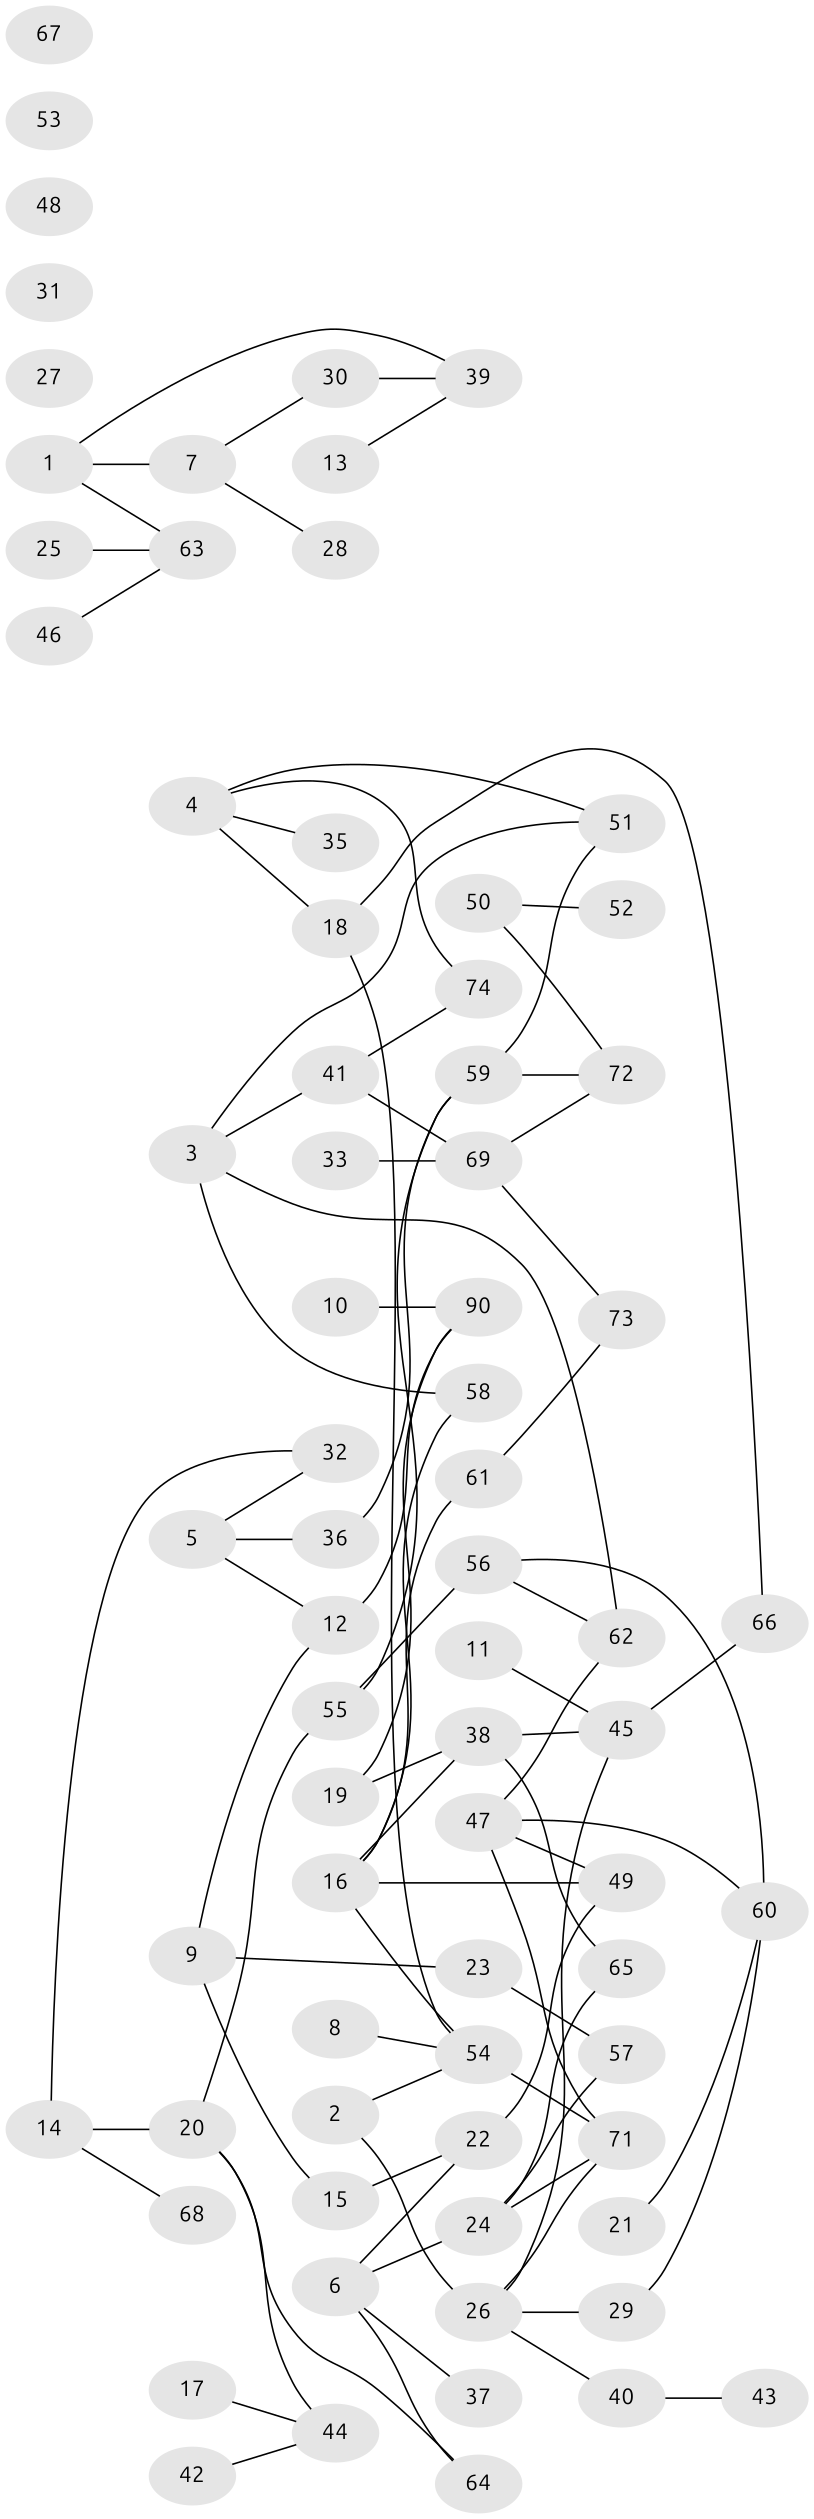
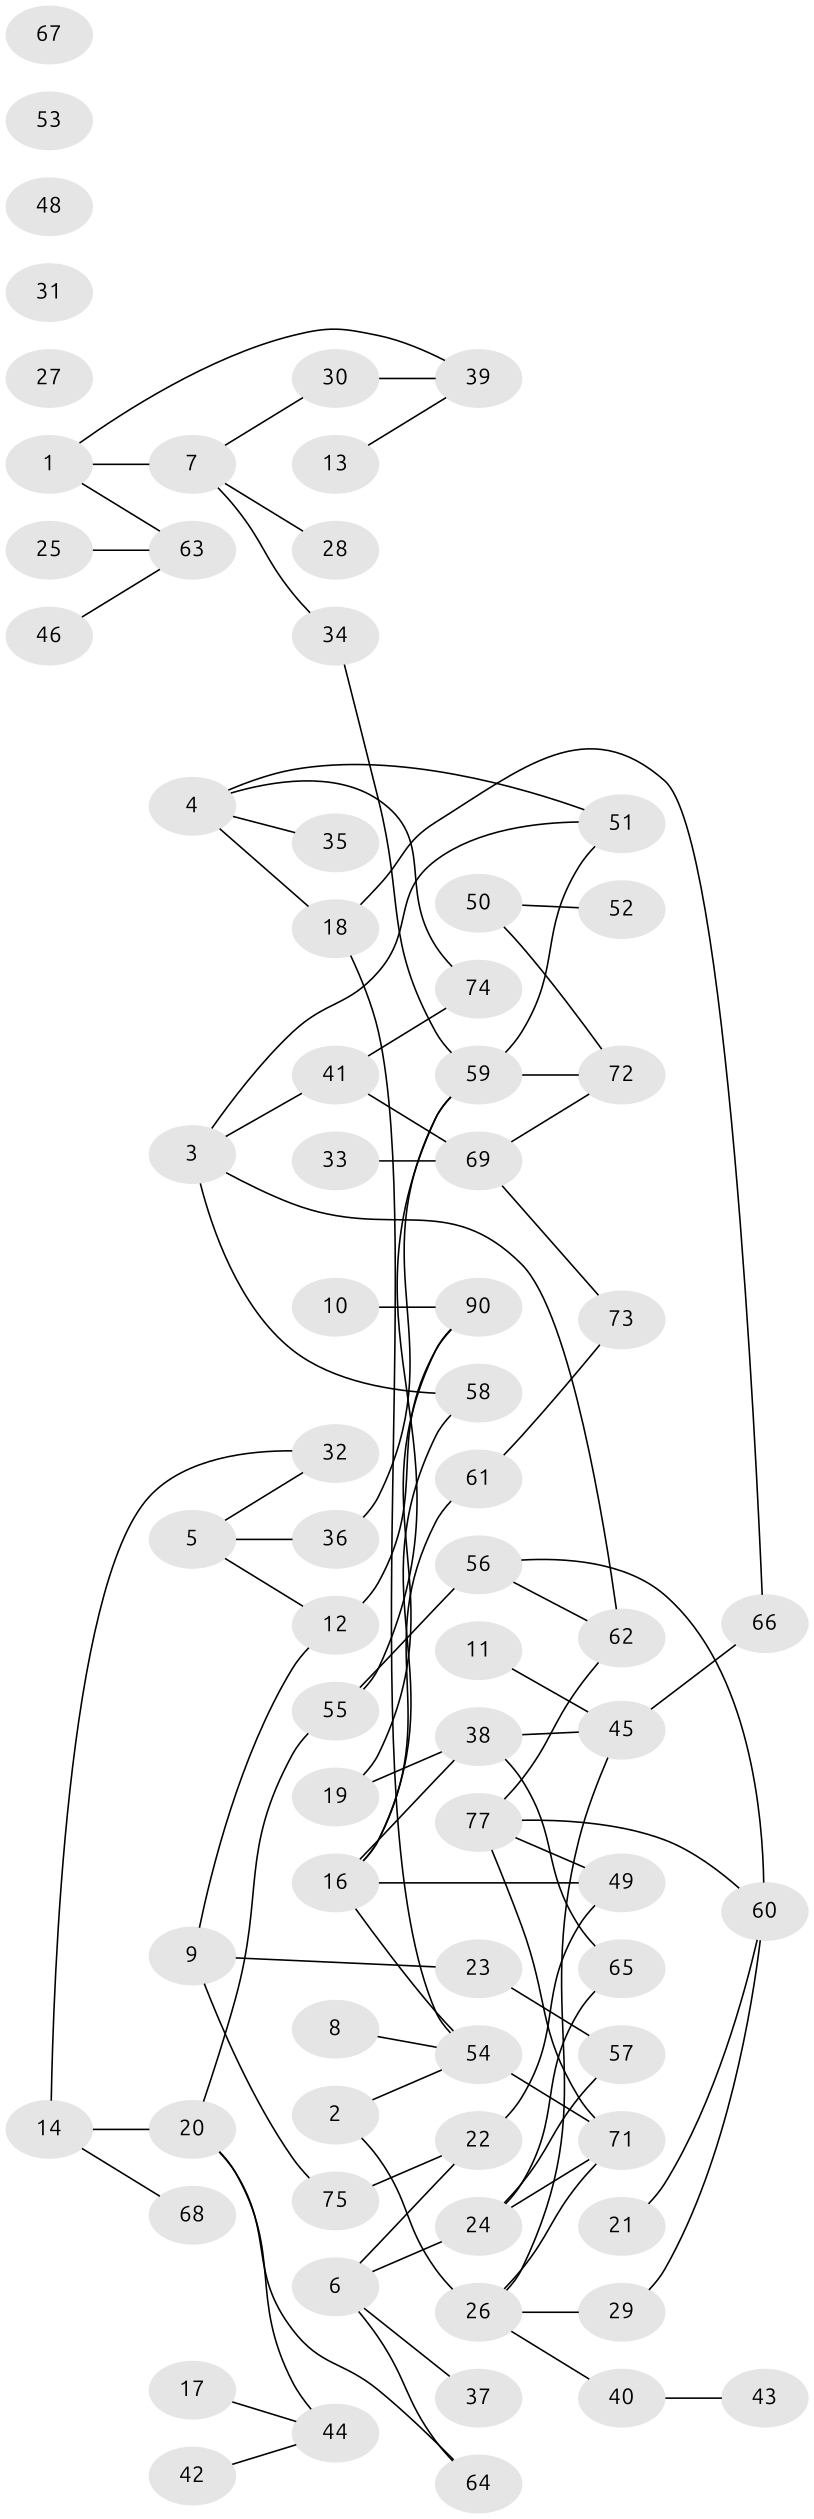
node "34": added
node "47": label "47" -> "77"
node "15": label "15" -> "75"
